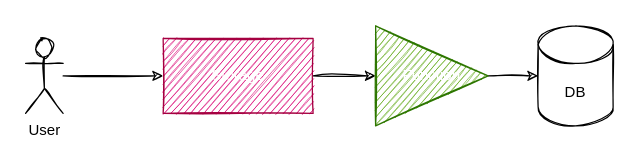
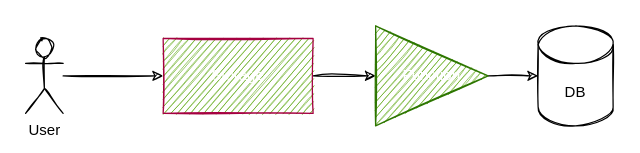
node "Storage": fillcolor #d80073 -> #60a917
